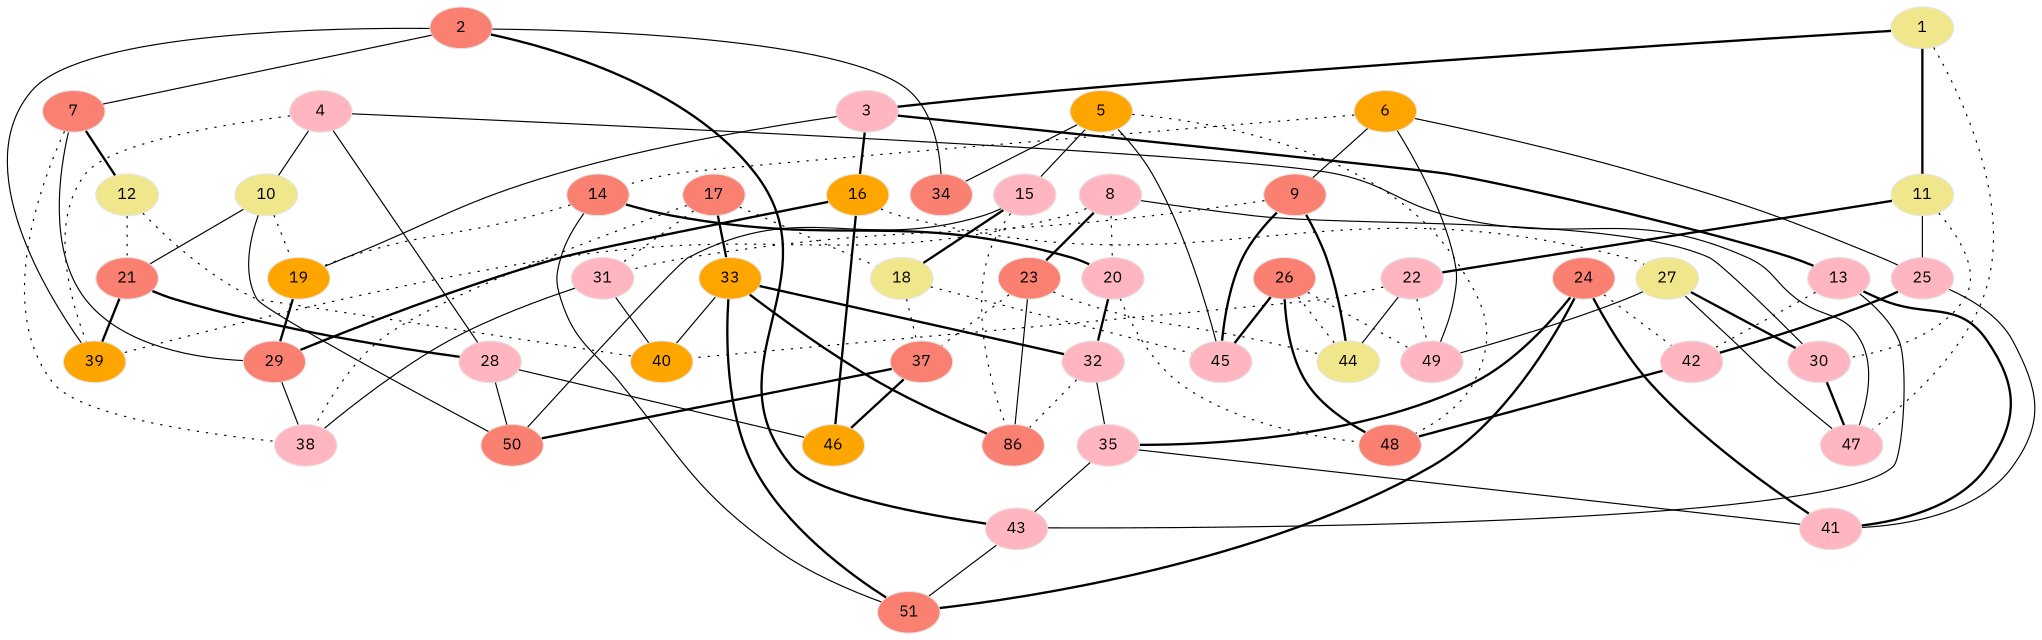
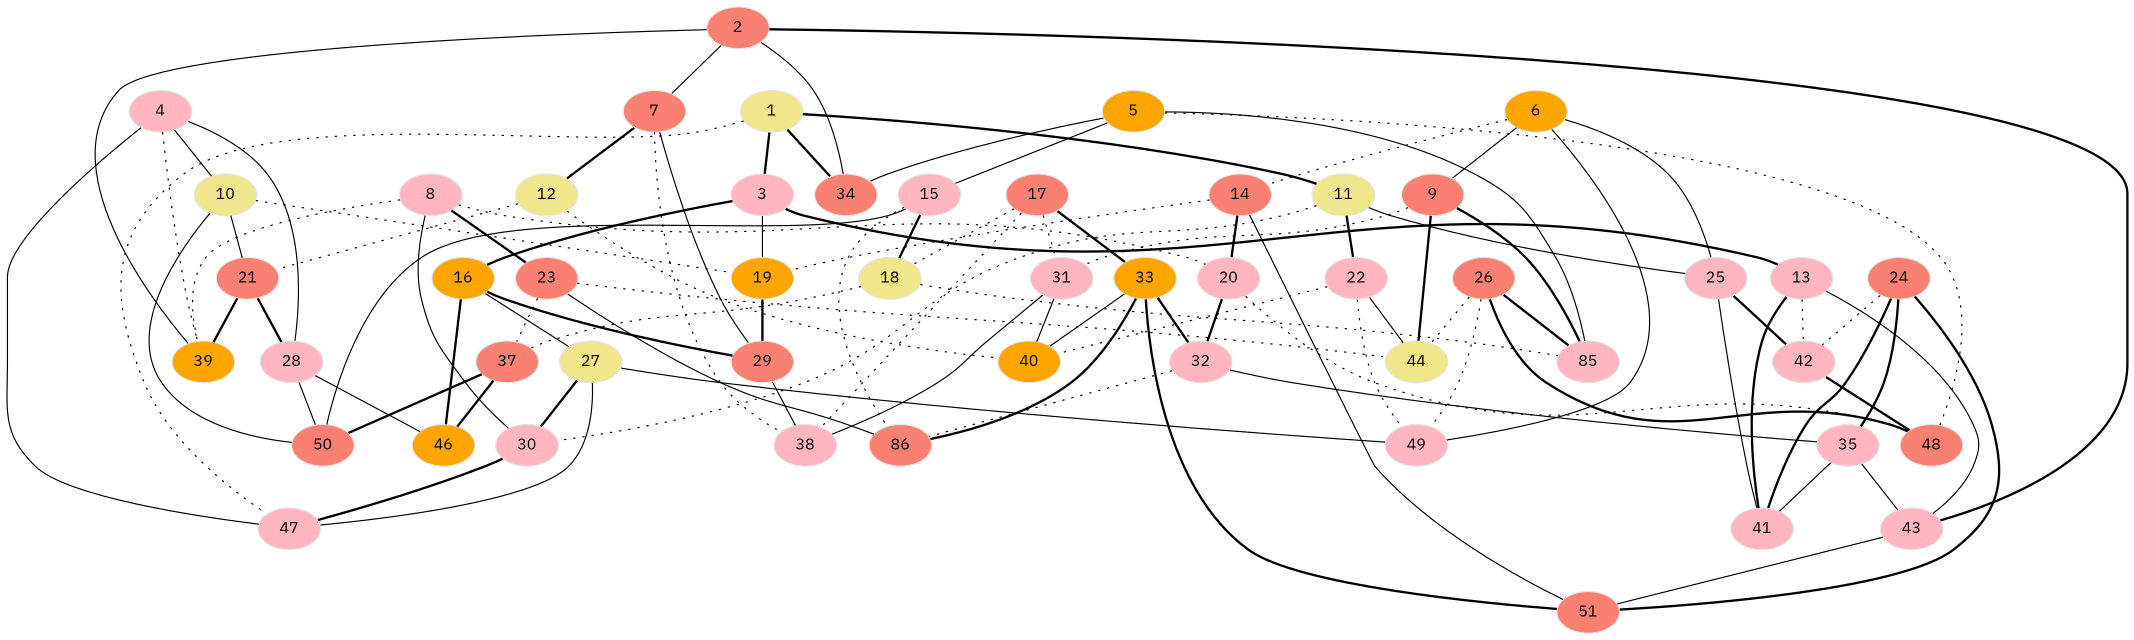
edge "1" -- "34": added
edge "16" -- "27": style dotted -> solid
node "45": label "45" -> "85"
